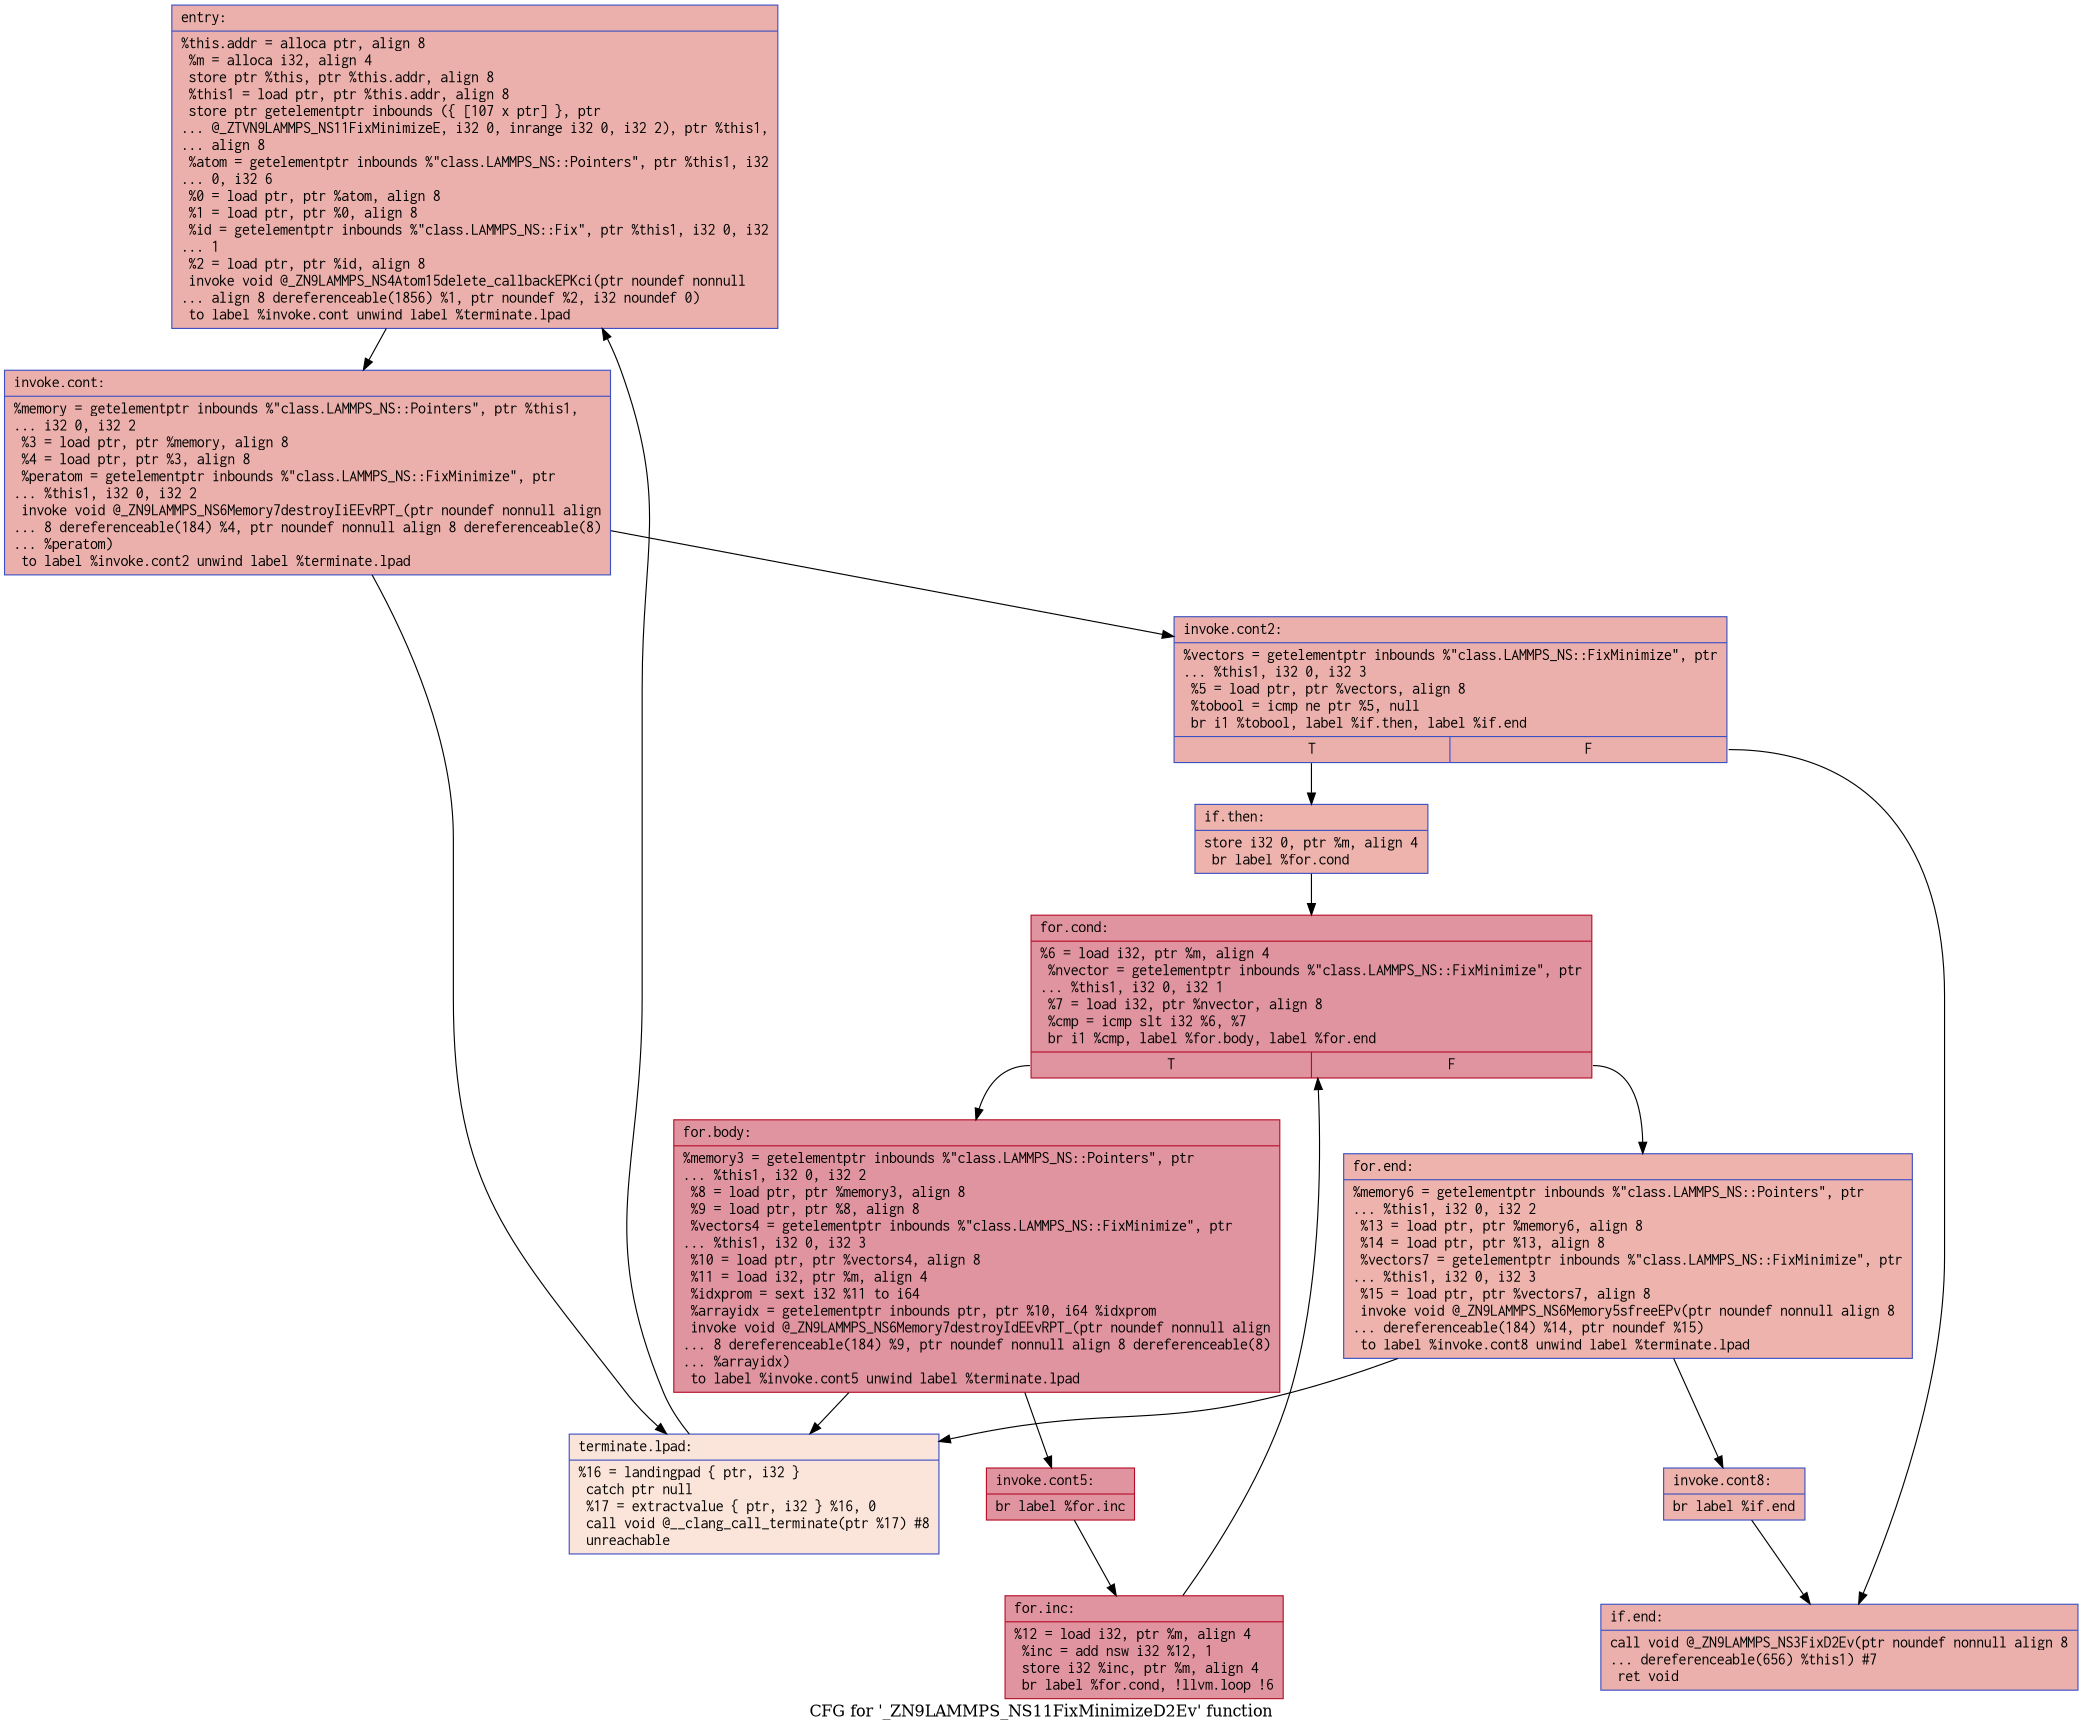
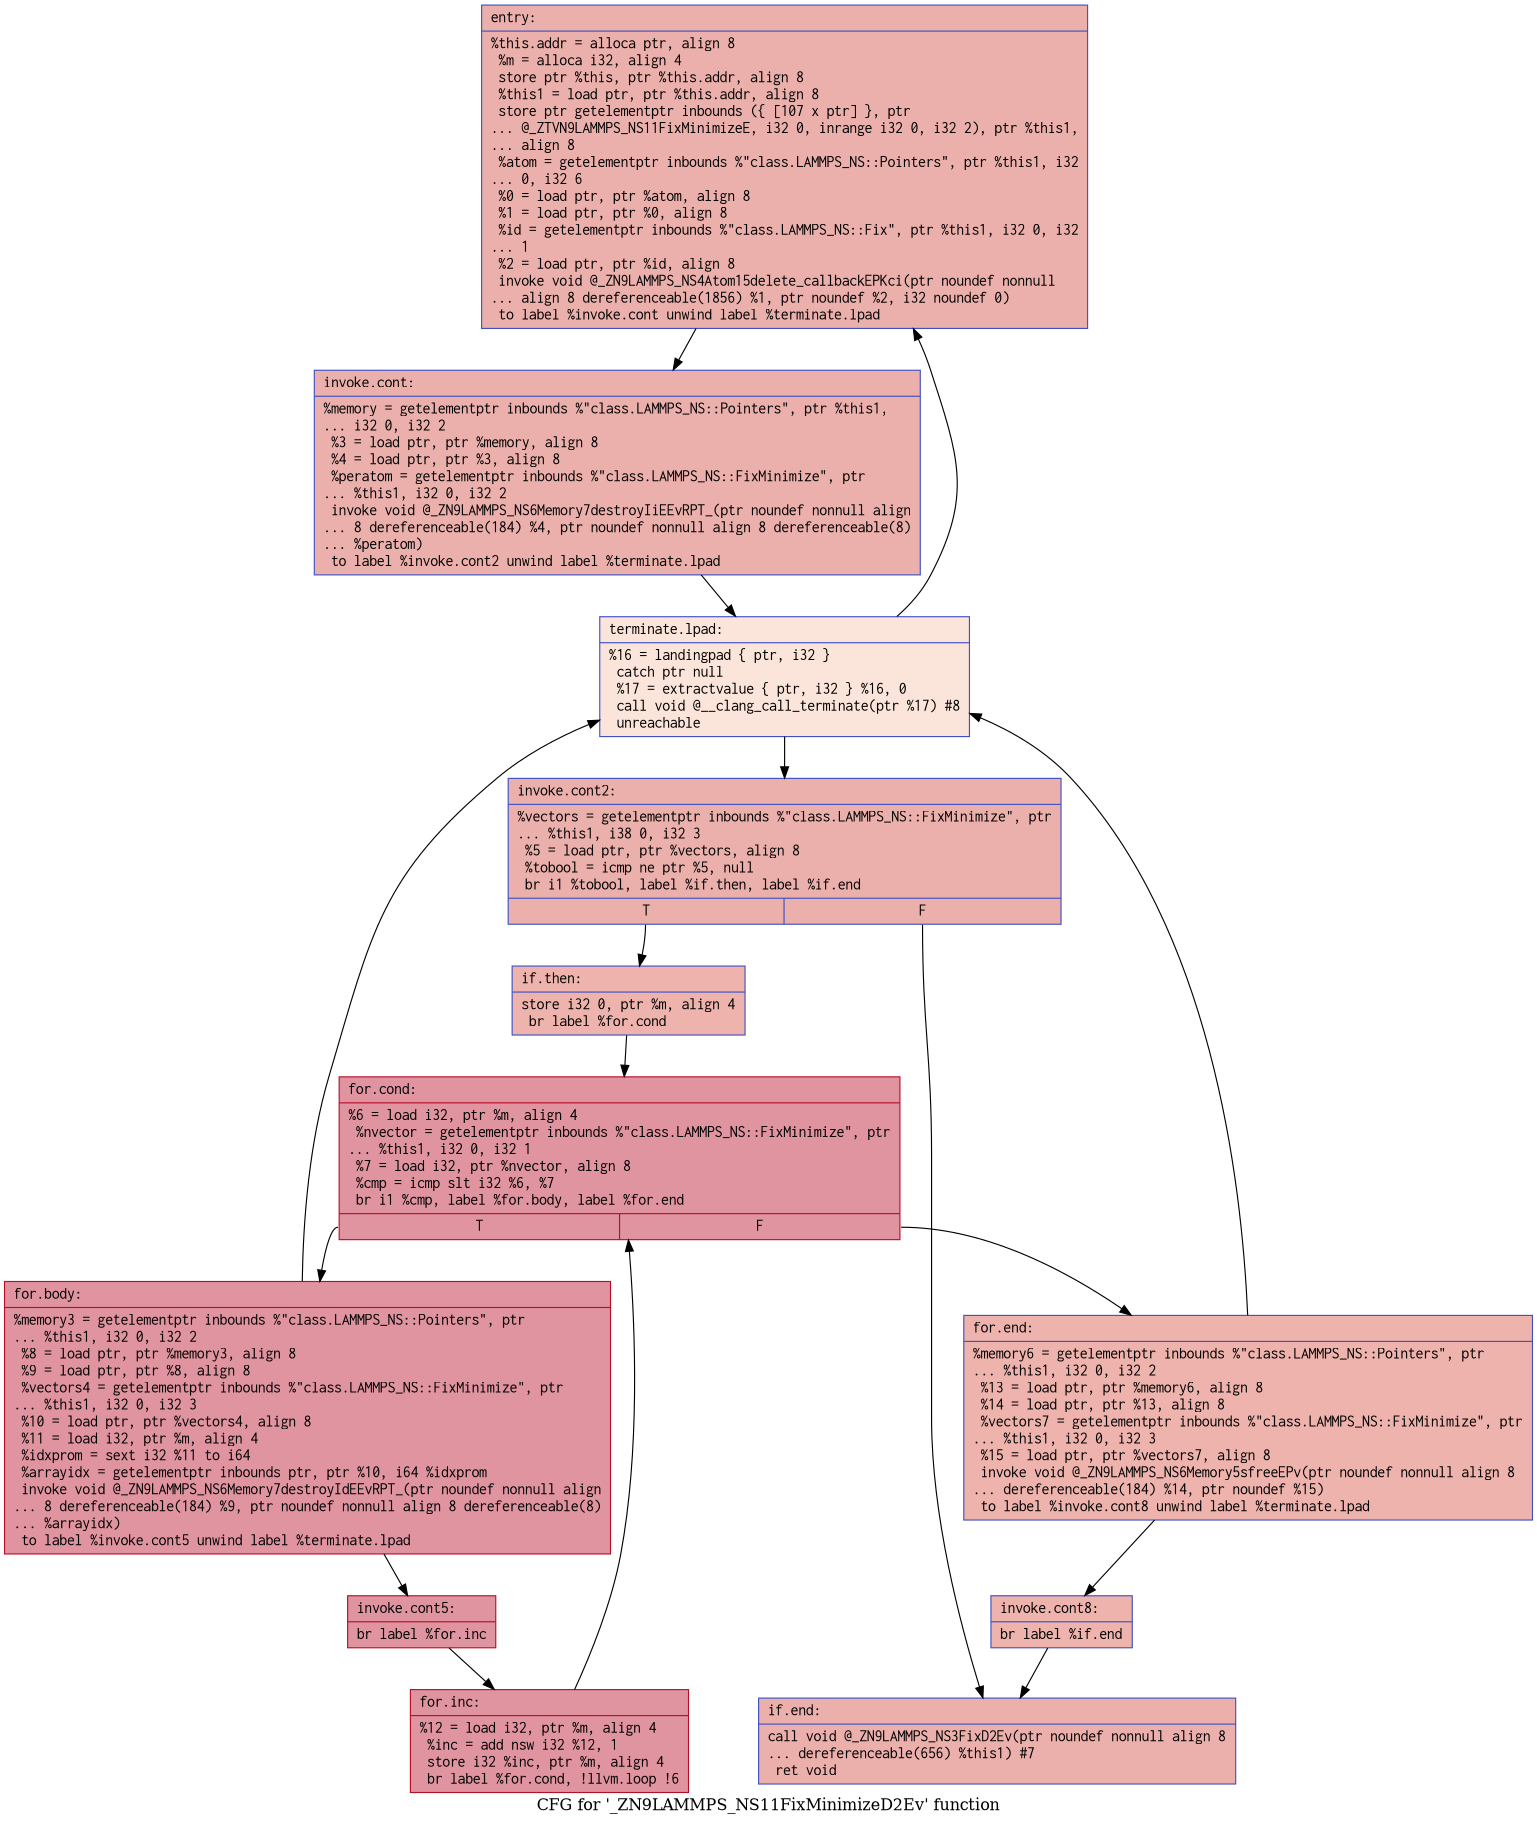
edge "invoke.cont:" -> "invoke.cont2:": now "terminate.lpad:" -> "invoke.cont2:"
node "invoke.cont2:": text "... %this1, i32 0, i32 3" -> "... %this1, i38 0, i32 3"
